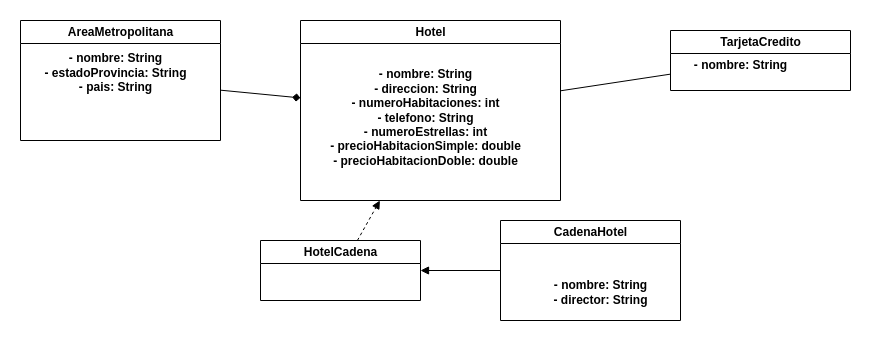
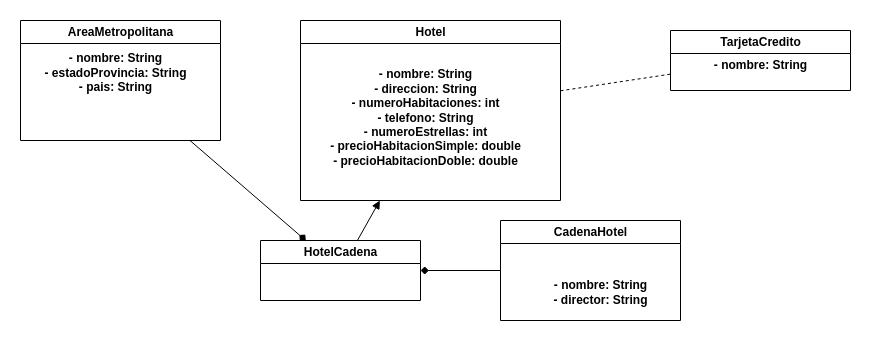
node "- nombre: String": moved (741, 66) -> (761, 66)
edge "TarjetaCredito" -- "Hotel": style solid -> dashed
edge "AreaMetropolitana" -> "Hotel": now "AreaMetropolitana" -> "HotelCadena"
edge "HotelCadena" -> "Hotel": style dashed -> solid
edge "CadenaHotel" -> "HotelCadena": arrowhead block -> diamond
